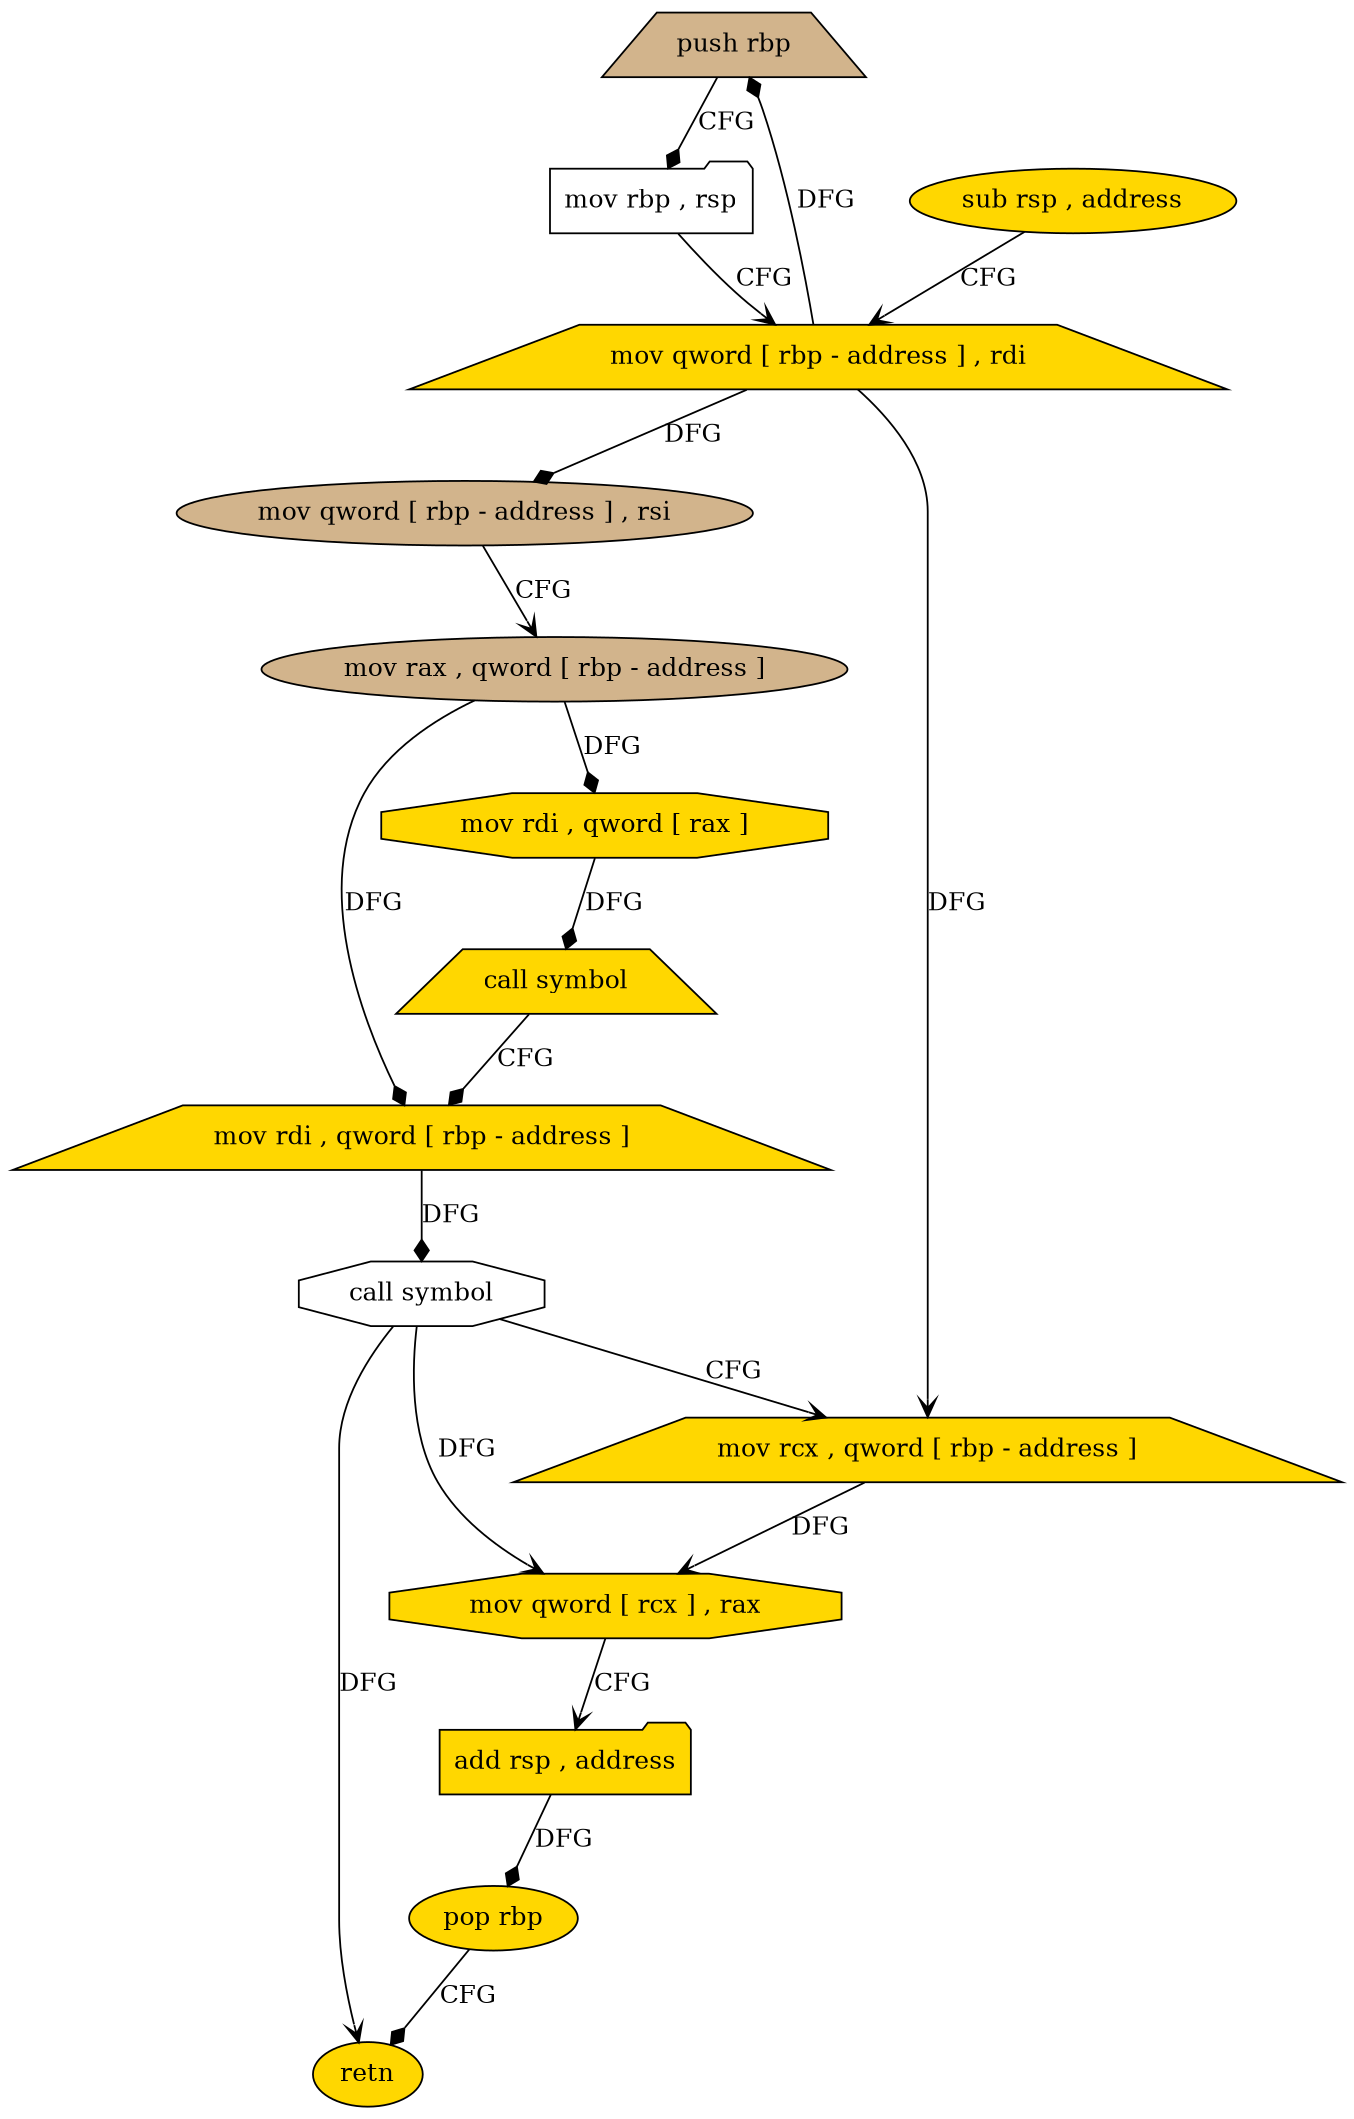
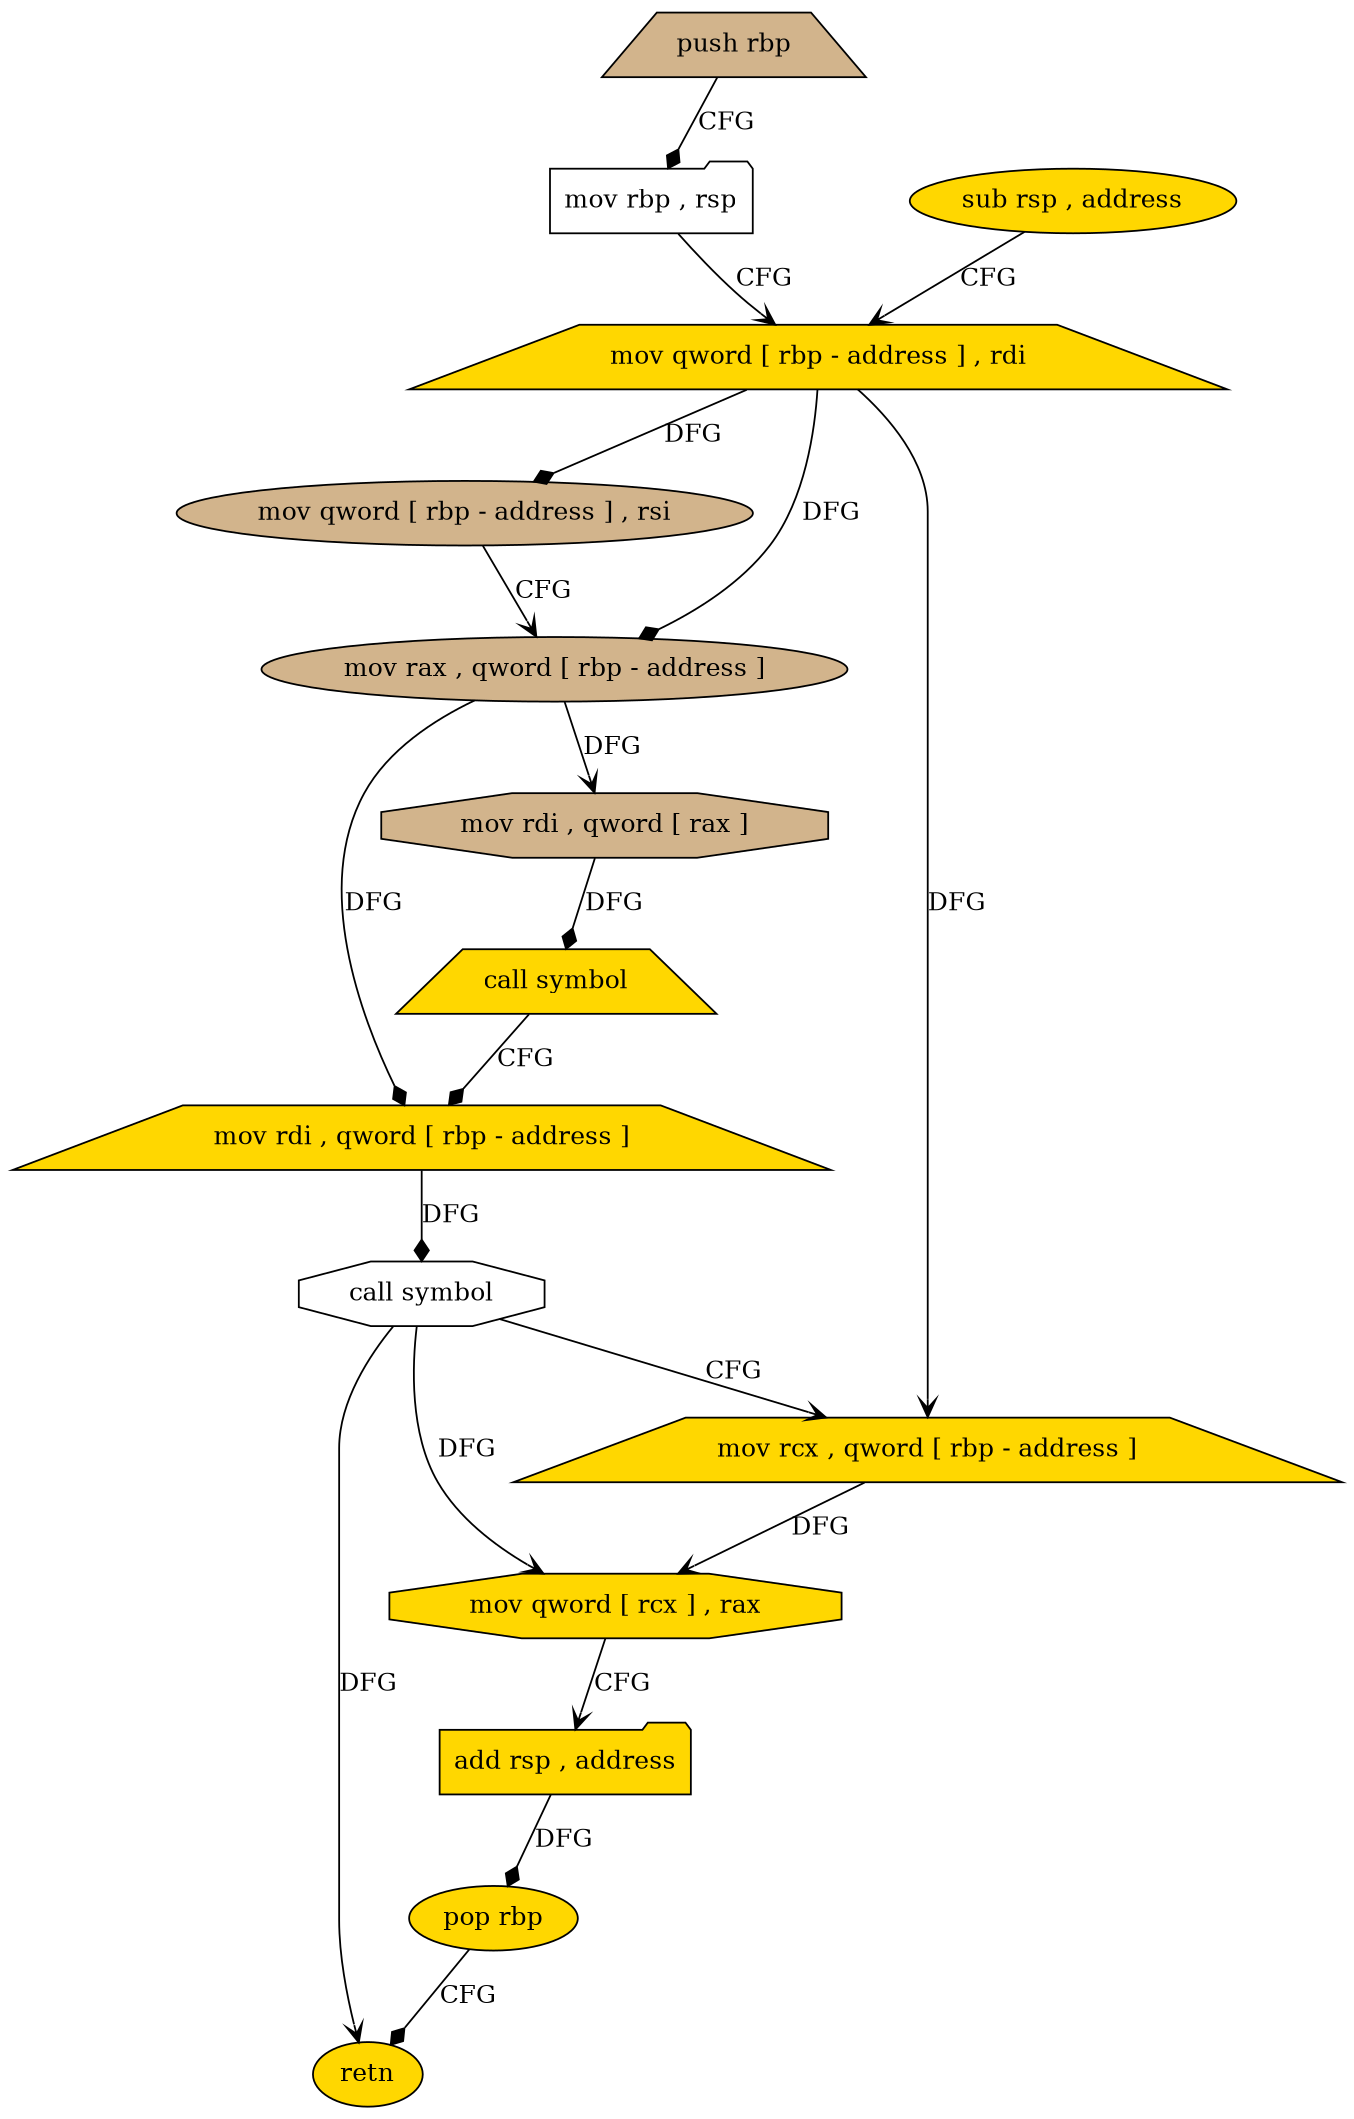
edge "mov qword [ rbp - address ] , rdi" -> "push rbp": now "mov qword [ rbp - address ] , rdi" -> "mov rax , qword [ rbp - address ]"
edge "mov rax , qword [ rbp - address ]" -> "mov rdi , qword [ rax ]": arrowhead diamond -> vee
node "mov rdi , qword [ rax ]": fillcolor gold -> tan
